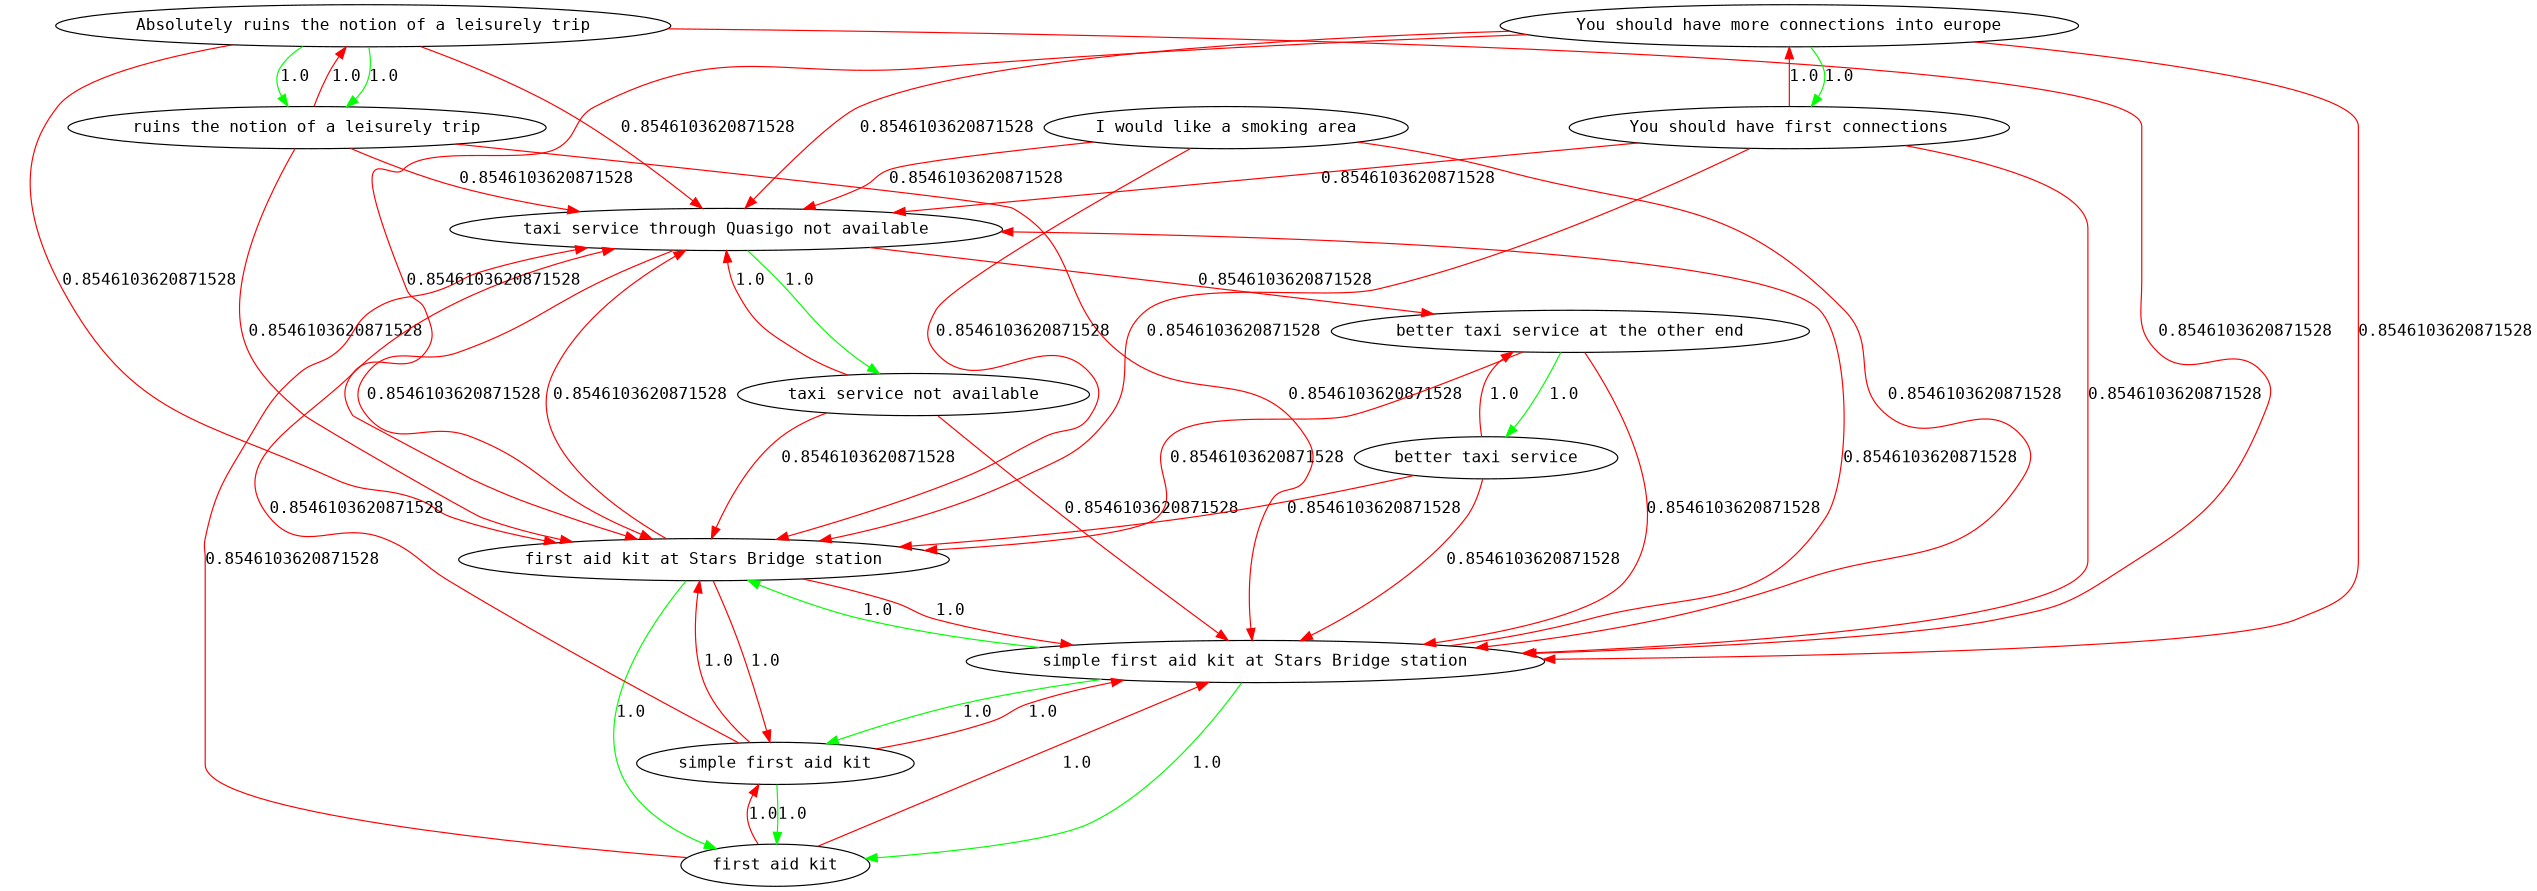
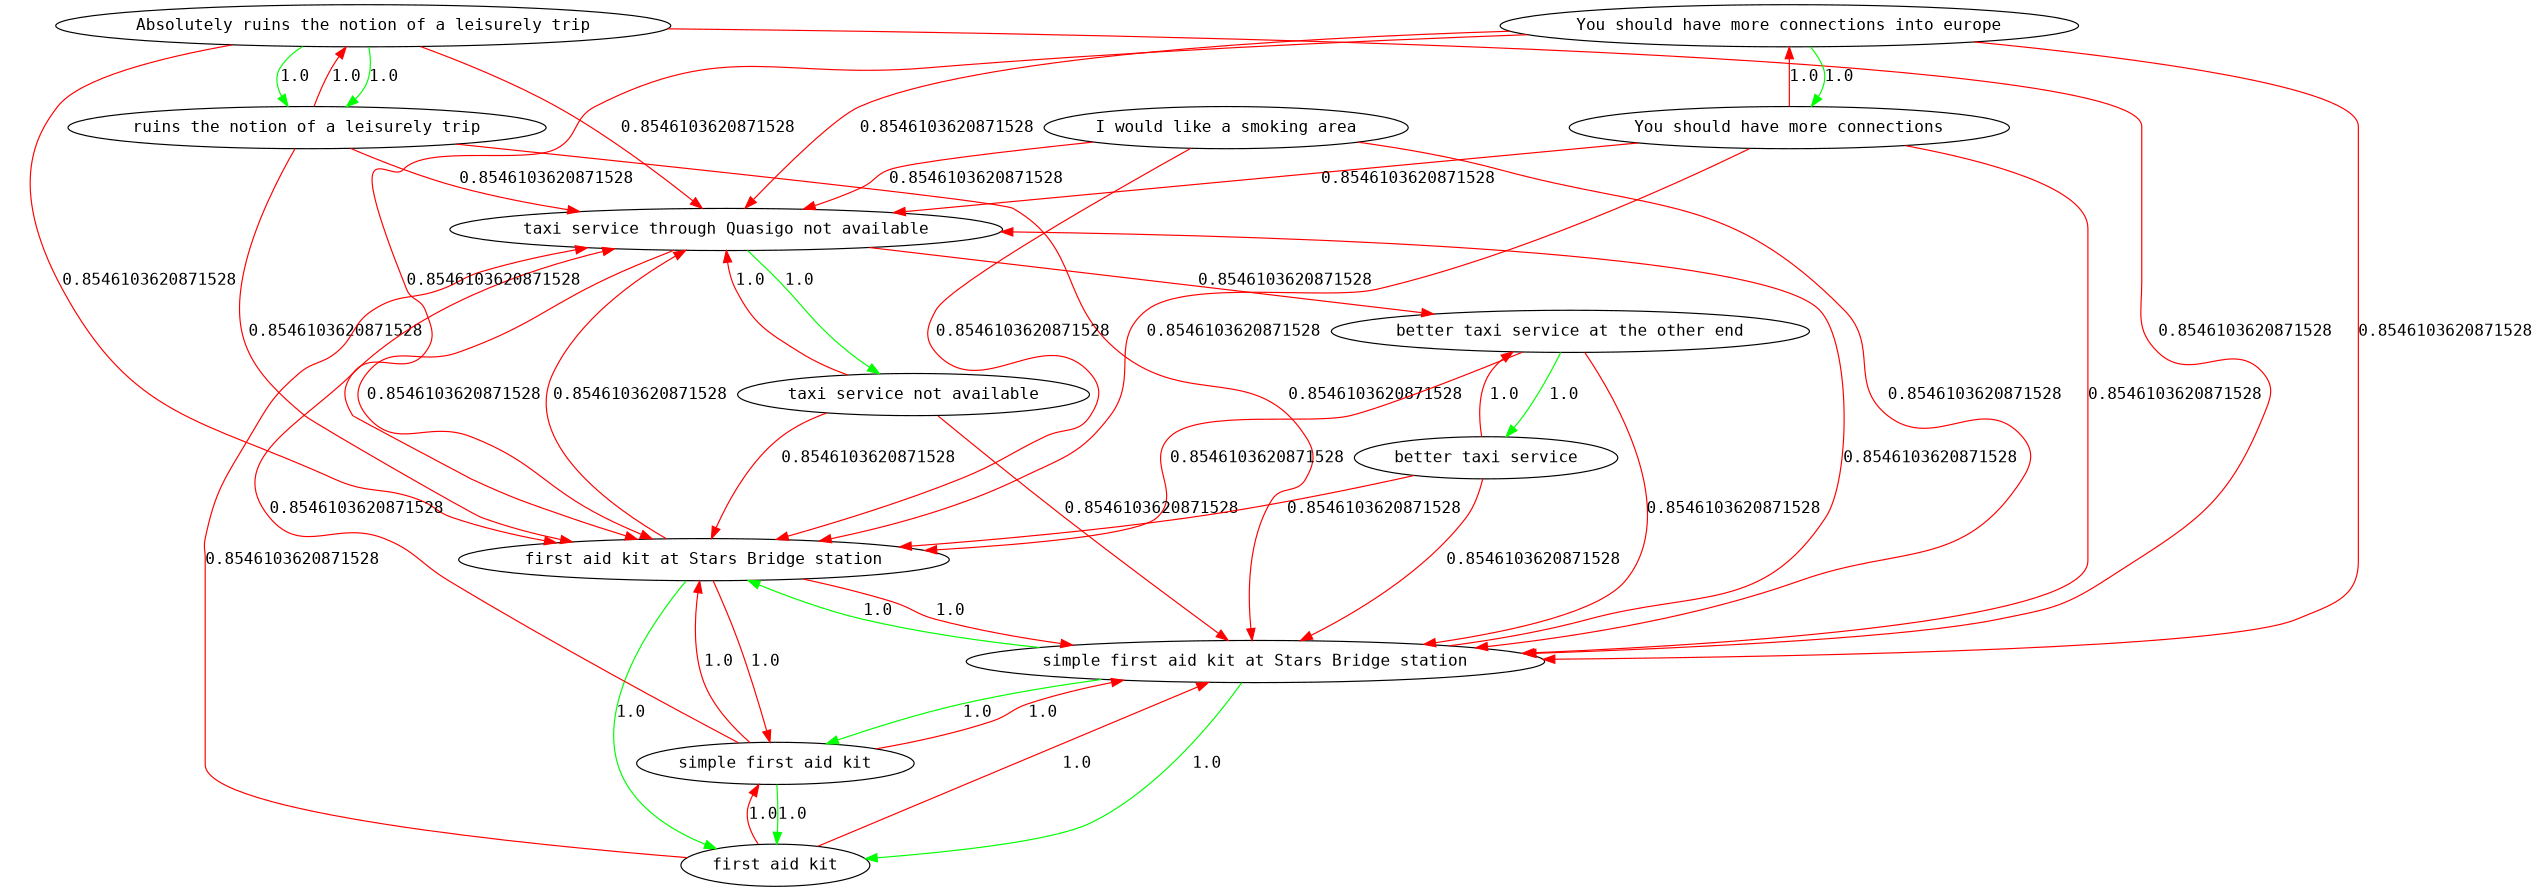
node "You should have first connections": label "You should have first connections" -> "You should have more connections"
